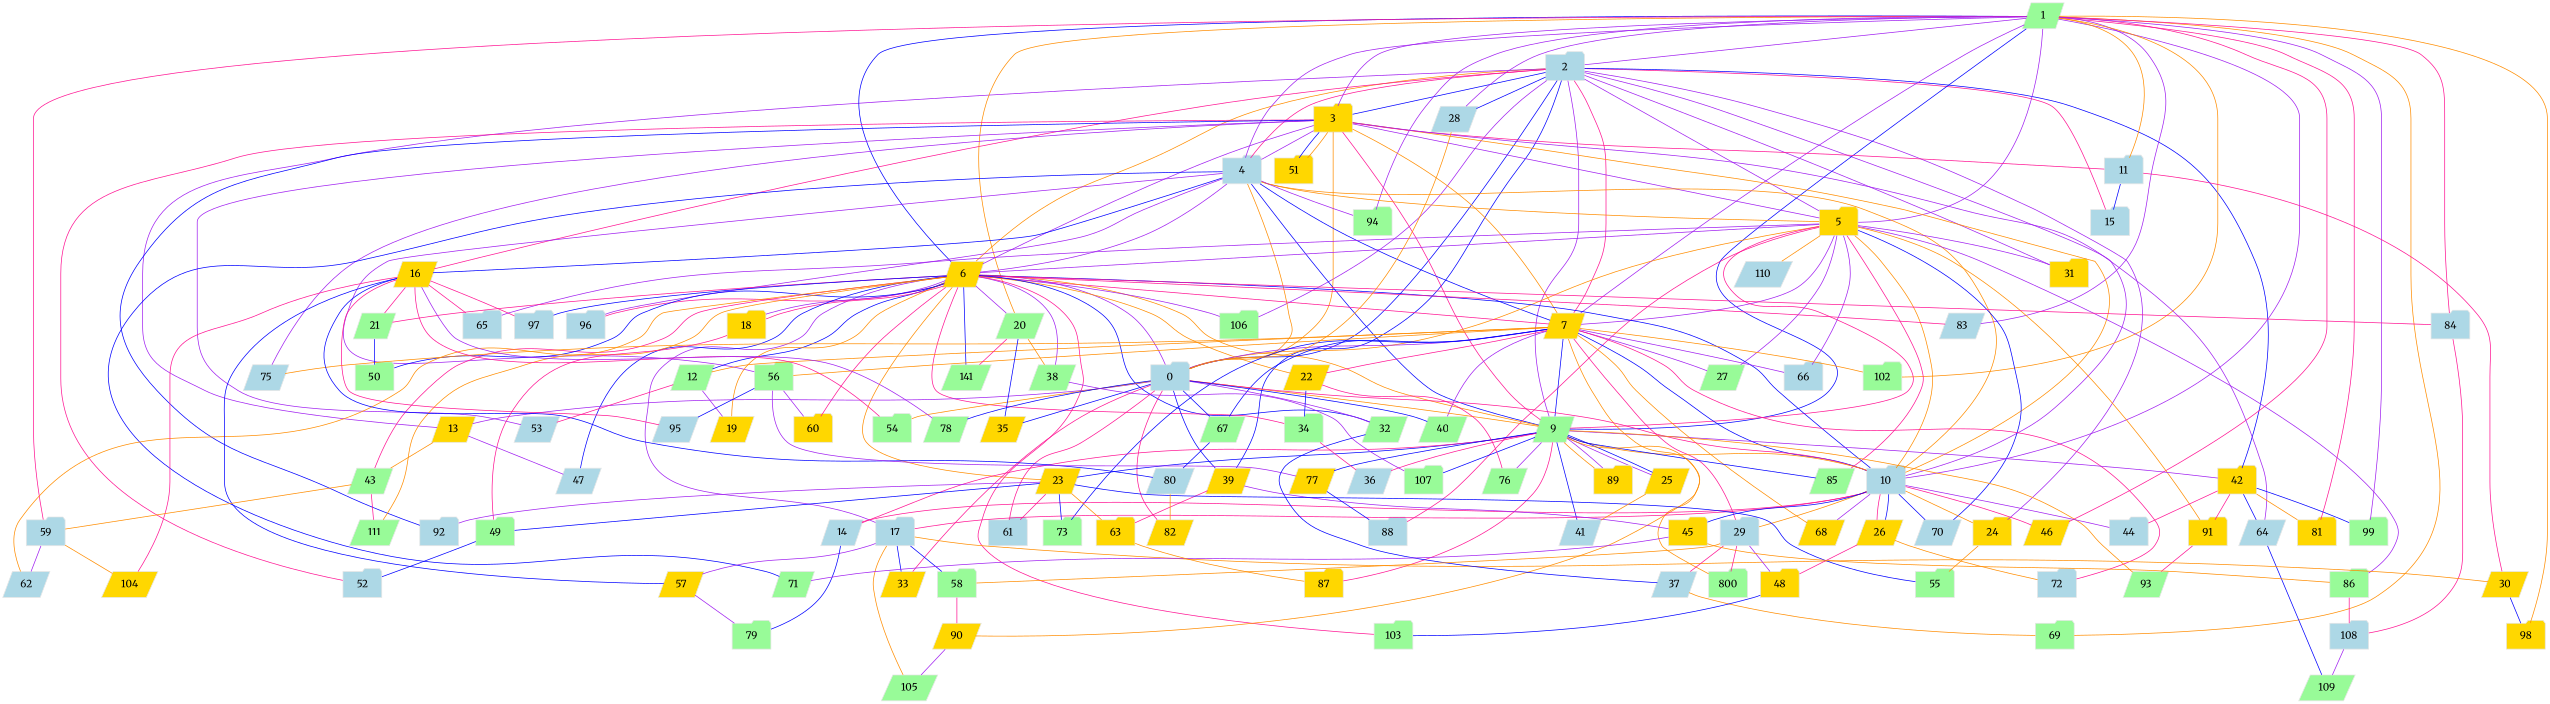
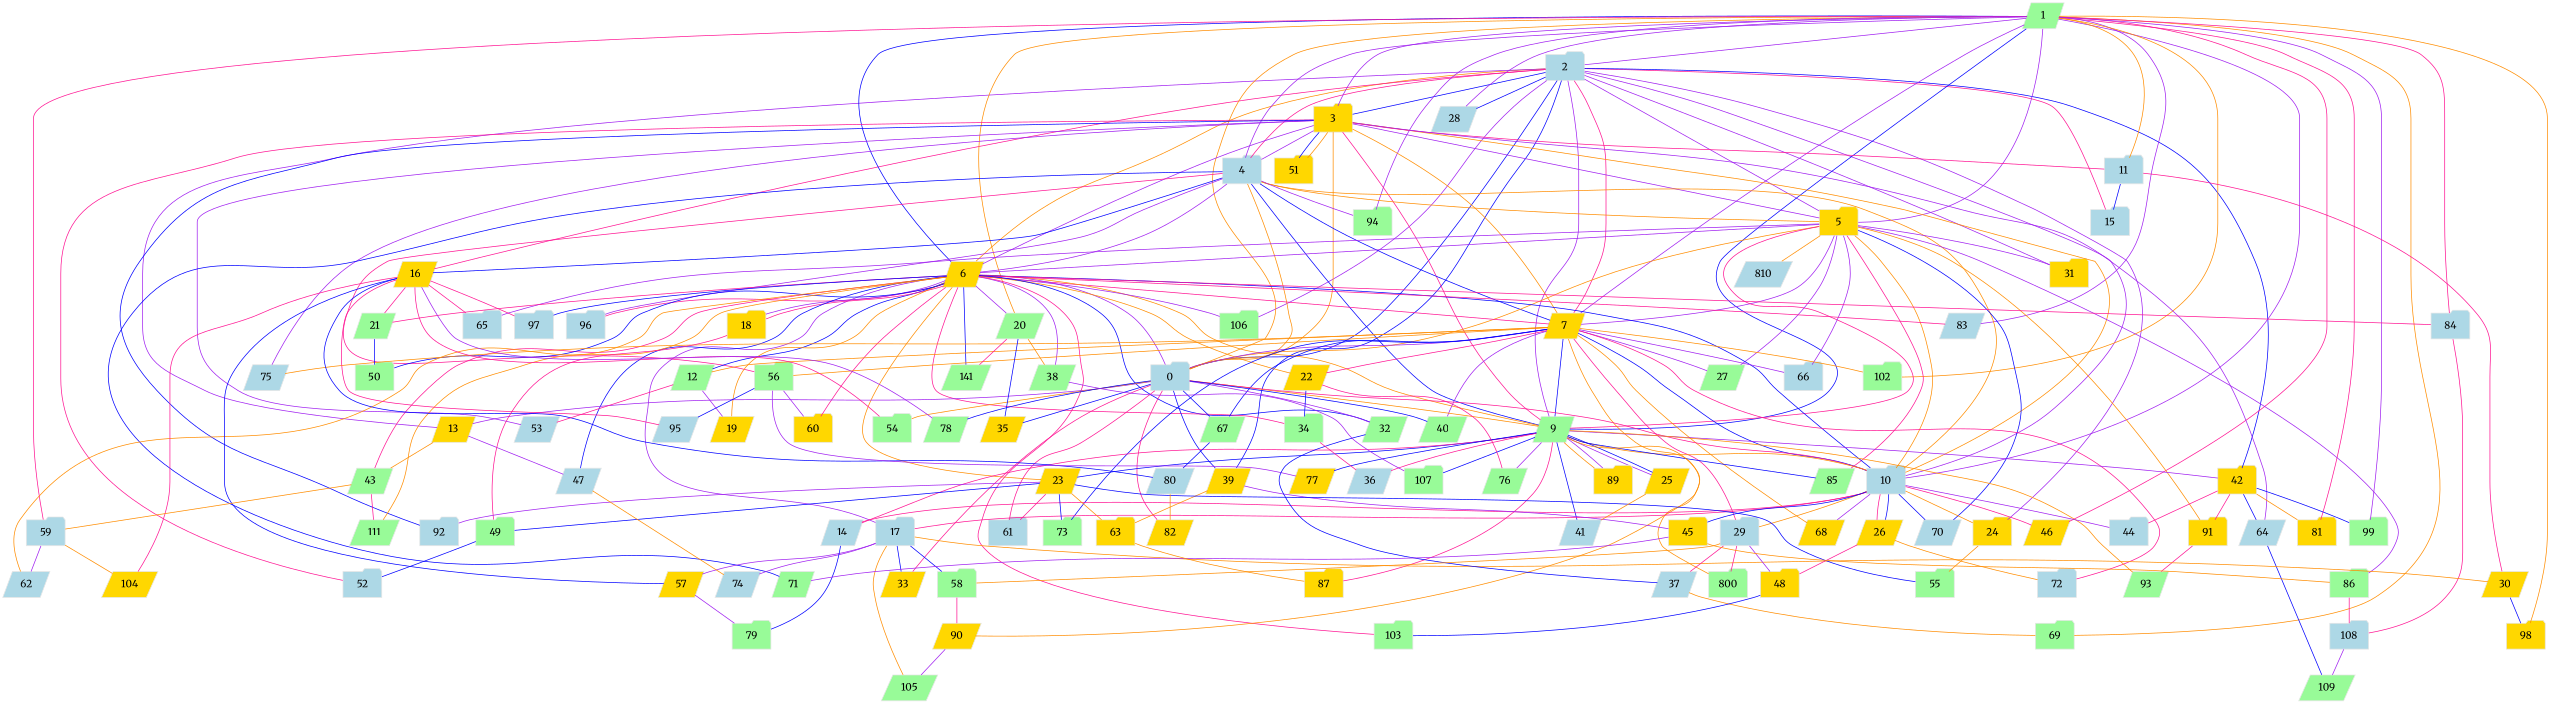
edge "4" -- "56": color purple -> deeppink
node "110": label "110" -> "810"
edge "28" -- "0": now "1" -- "0"
edge "39" -- "63": color deeppink -> darkorange
node "88": removed
node "74": added
